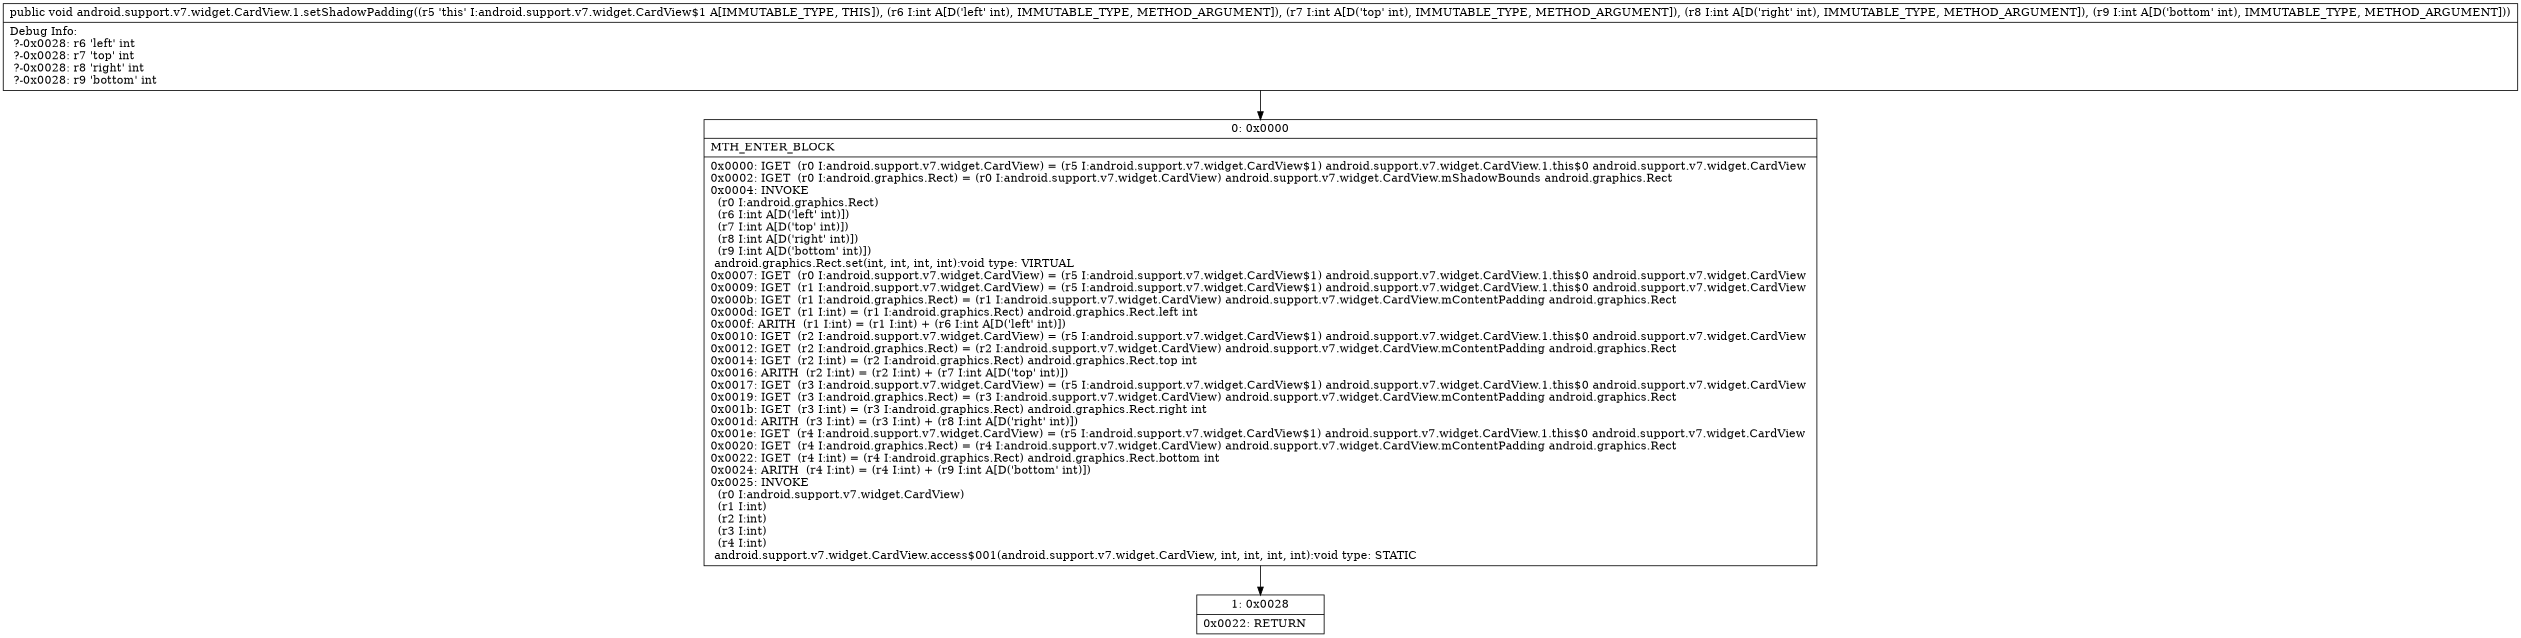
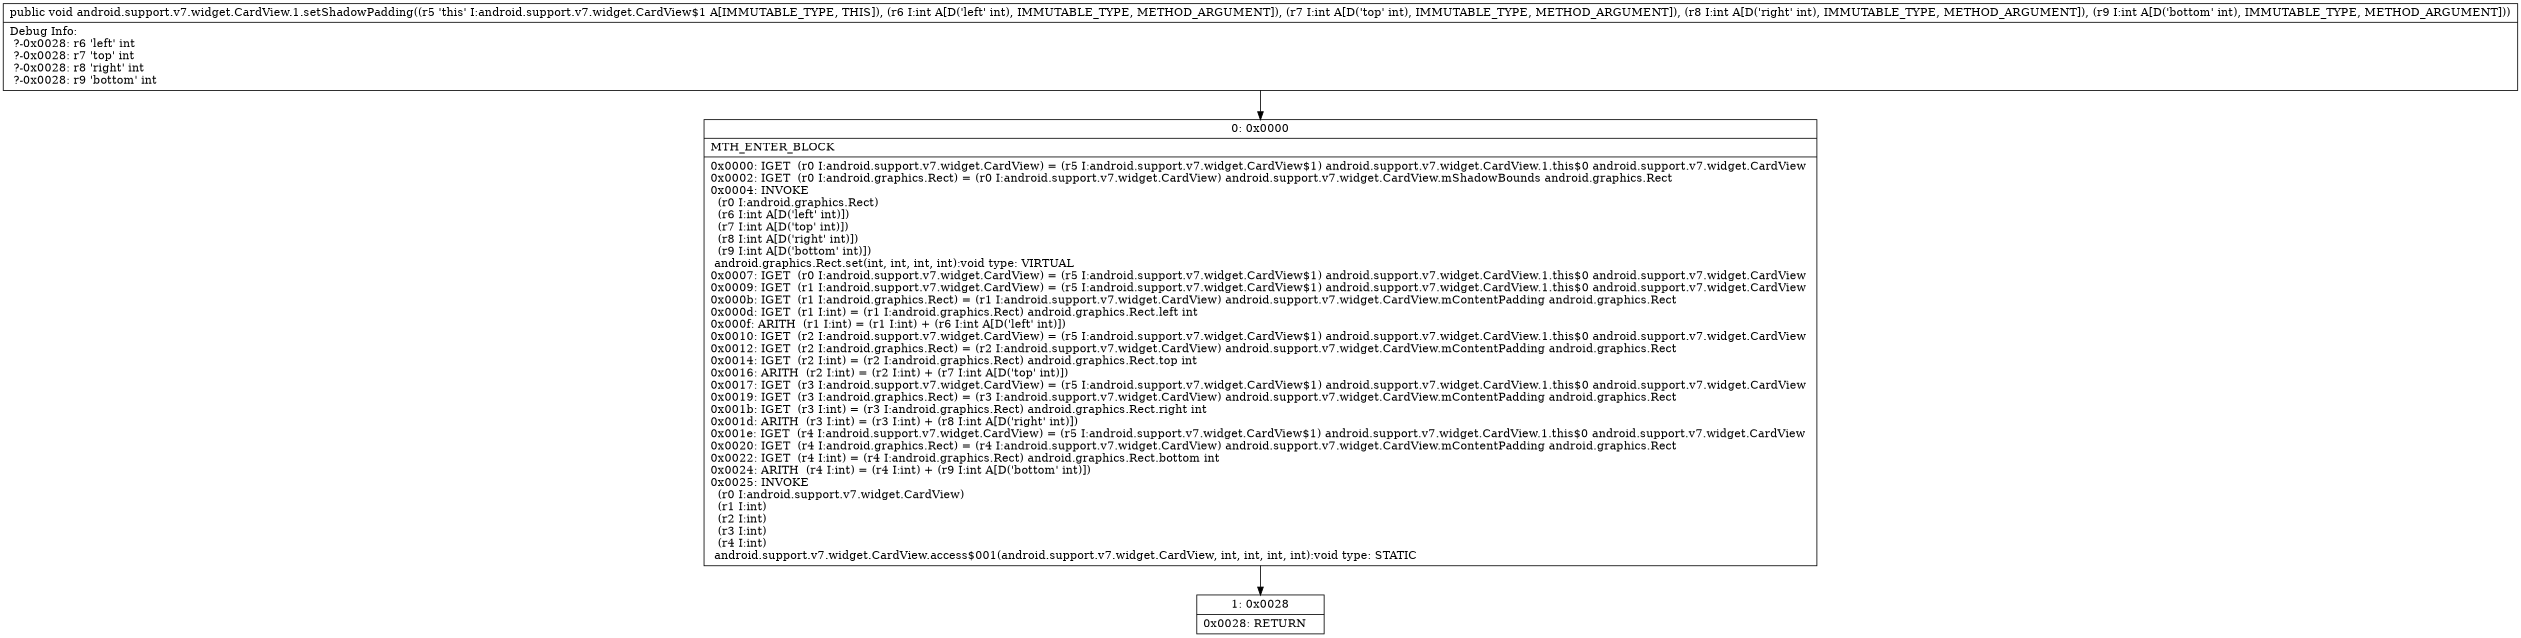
node "1: 0x0028": text "0x0022: RETURN" -> "0x0028: RETURN"
